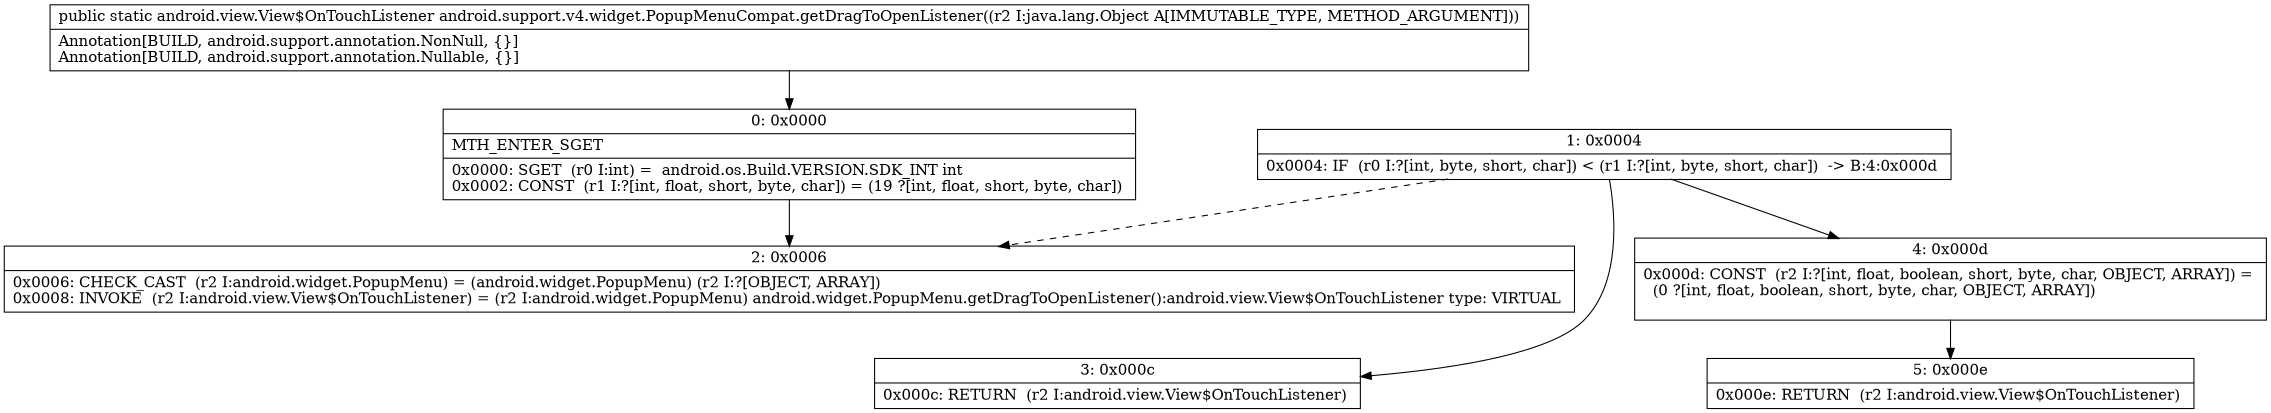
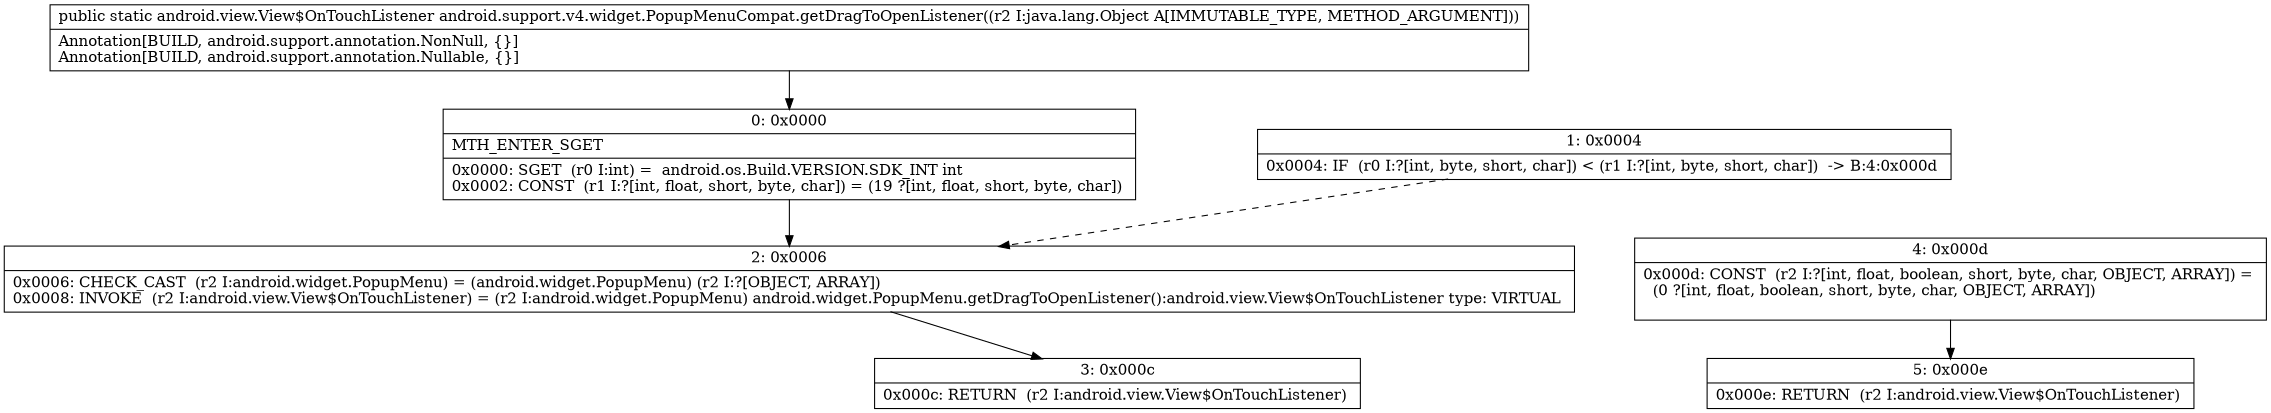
edge "1: 0x0004" -> "4: 0x000d": removed
edge "1: 0x0004" -> "3: 0x000c": now "2: 0x0006" -> "3: 0x000c"
